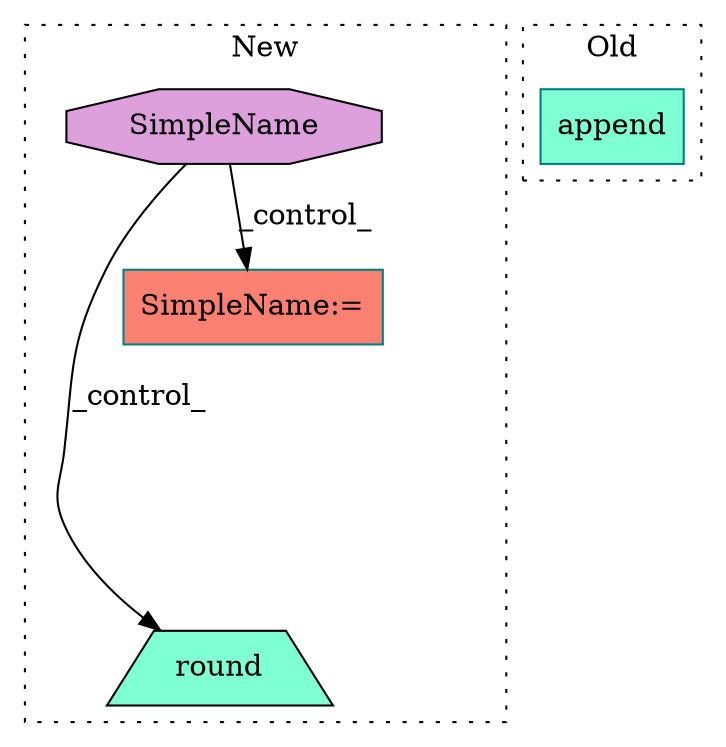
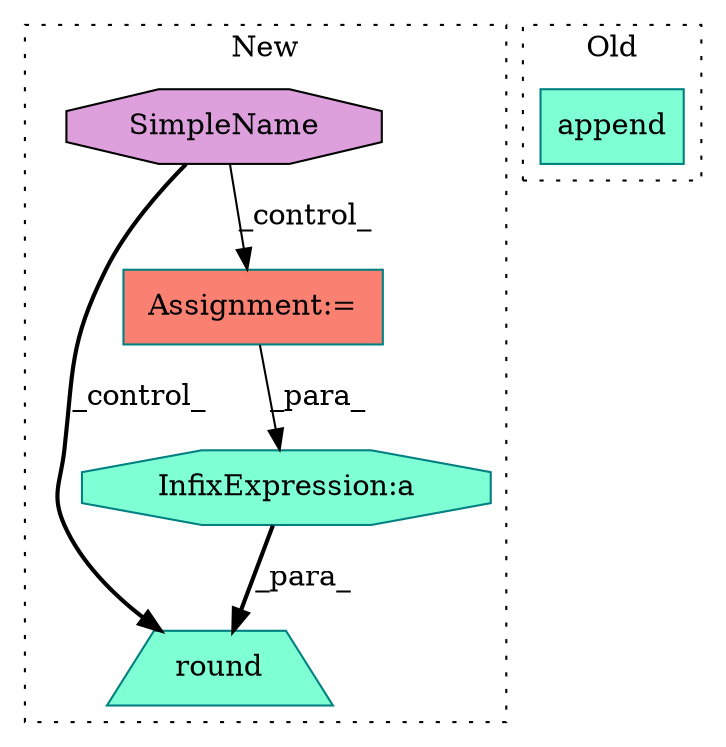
node "SimpleName:=": label "SimpleName:=" -> "Assignment:="
edge "SimpleName" -> "round": style solid -> bold
node "InfixExpression:a": added
node "round": color black -> teal
